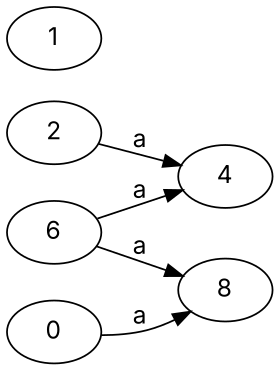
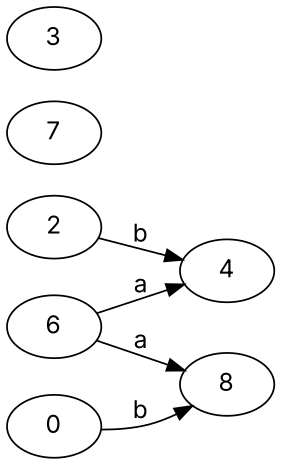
node "3": added
node "1": label "1" -> "7"
edge "2" -> "4": label "a" -> "b"
edge "0" -> "8": label "a" -> "b"
